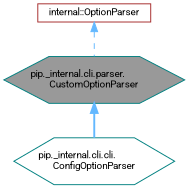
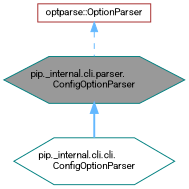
node "internal::OptionParser": label "internal::OptionParser" -> "optparse::OptionParser"
node "pip._internal.cli.parser. CustomOptionParser": label "pip._internal.cli.parser. CustomOptionParser" -> "pip._internal.cli.parser. ConfigOptionParser"
